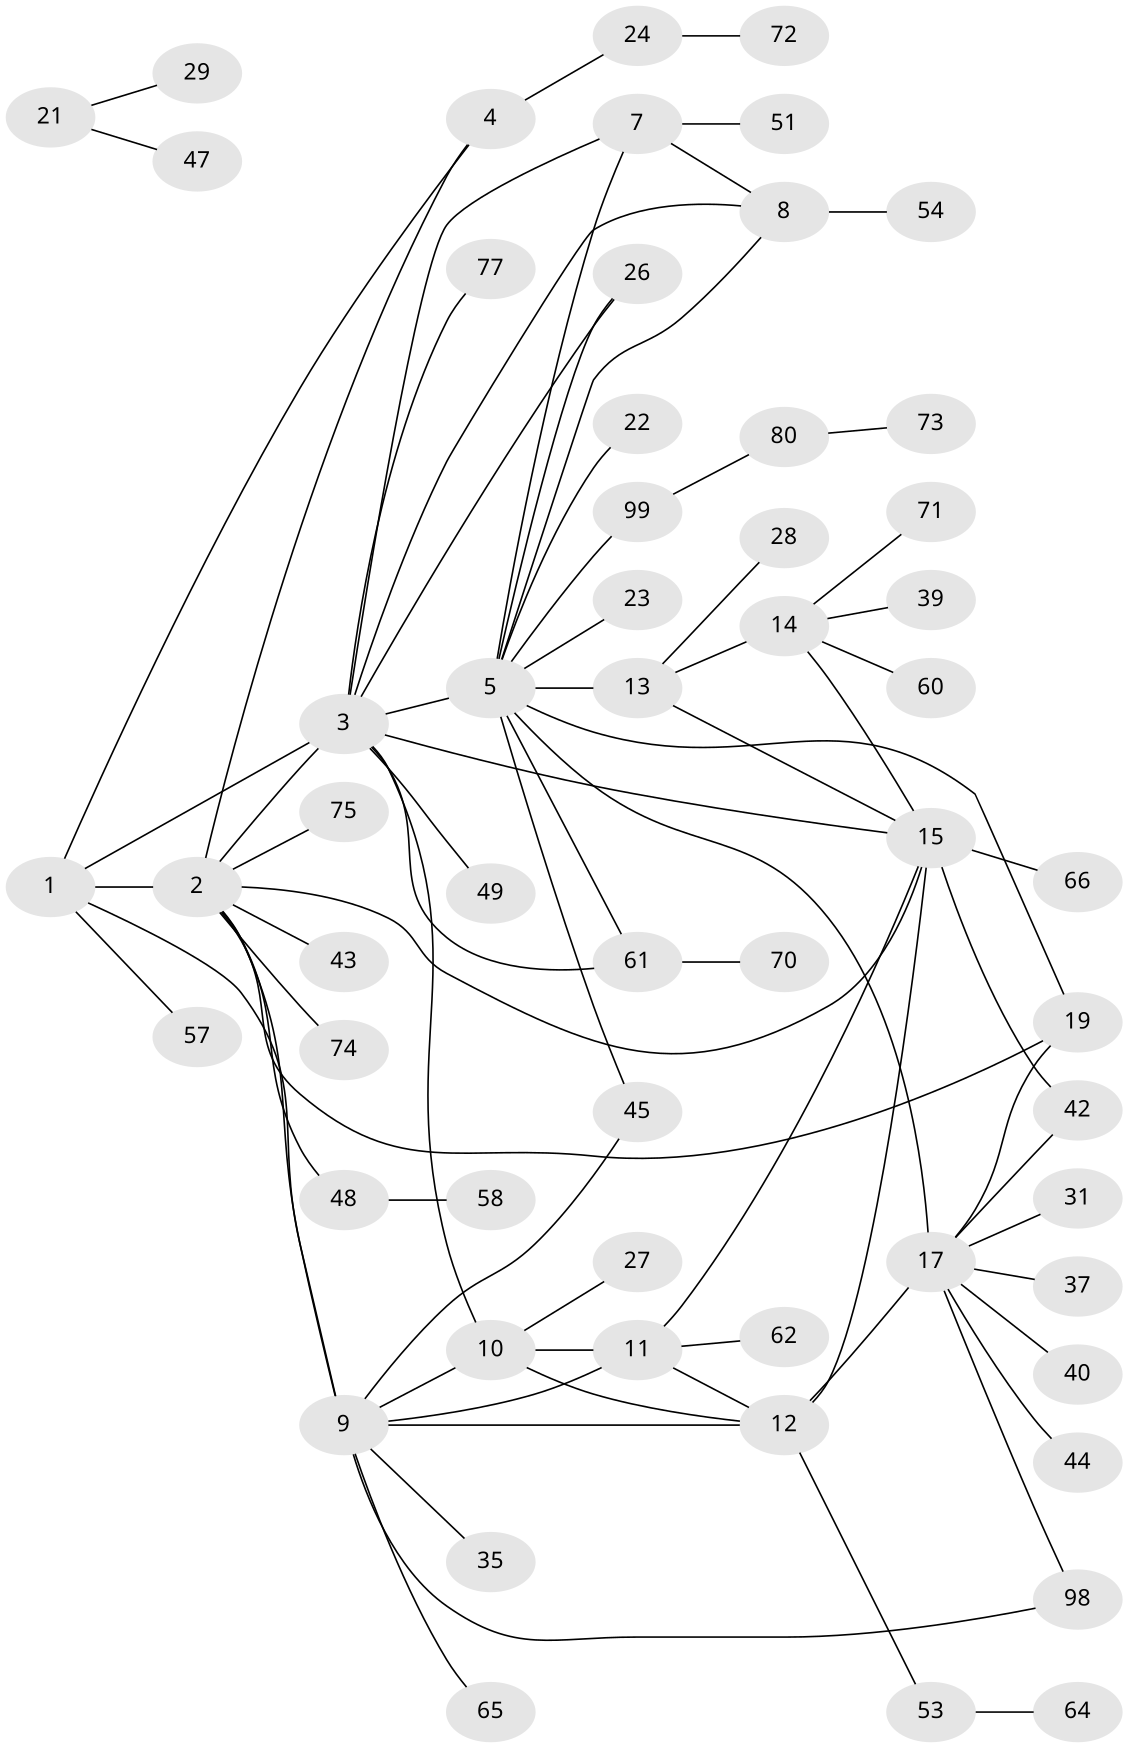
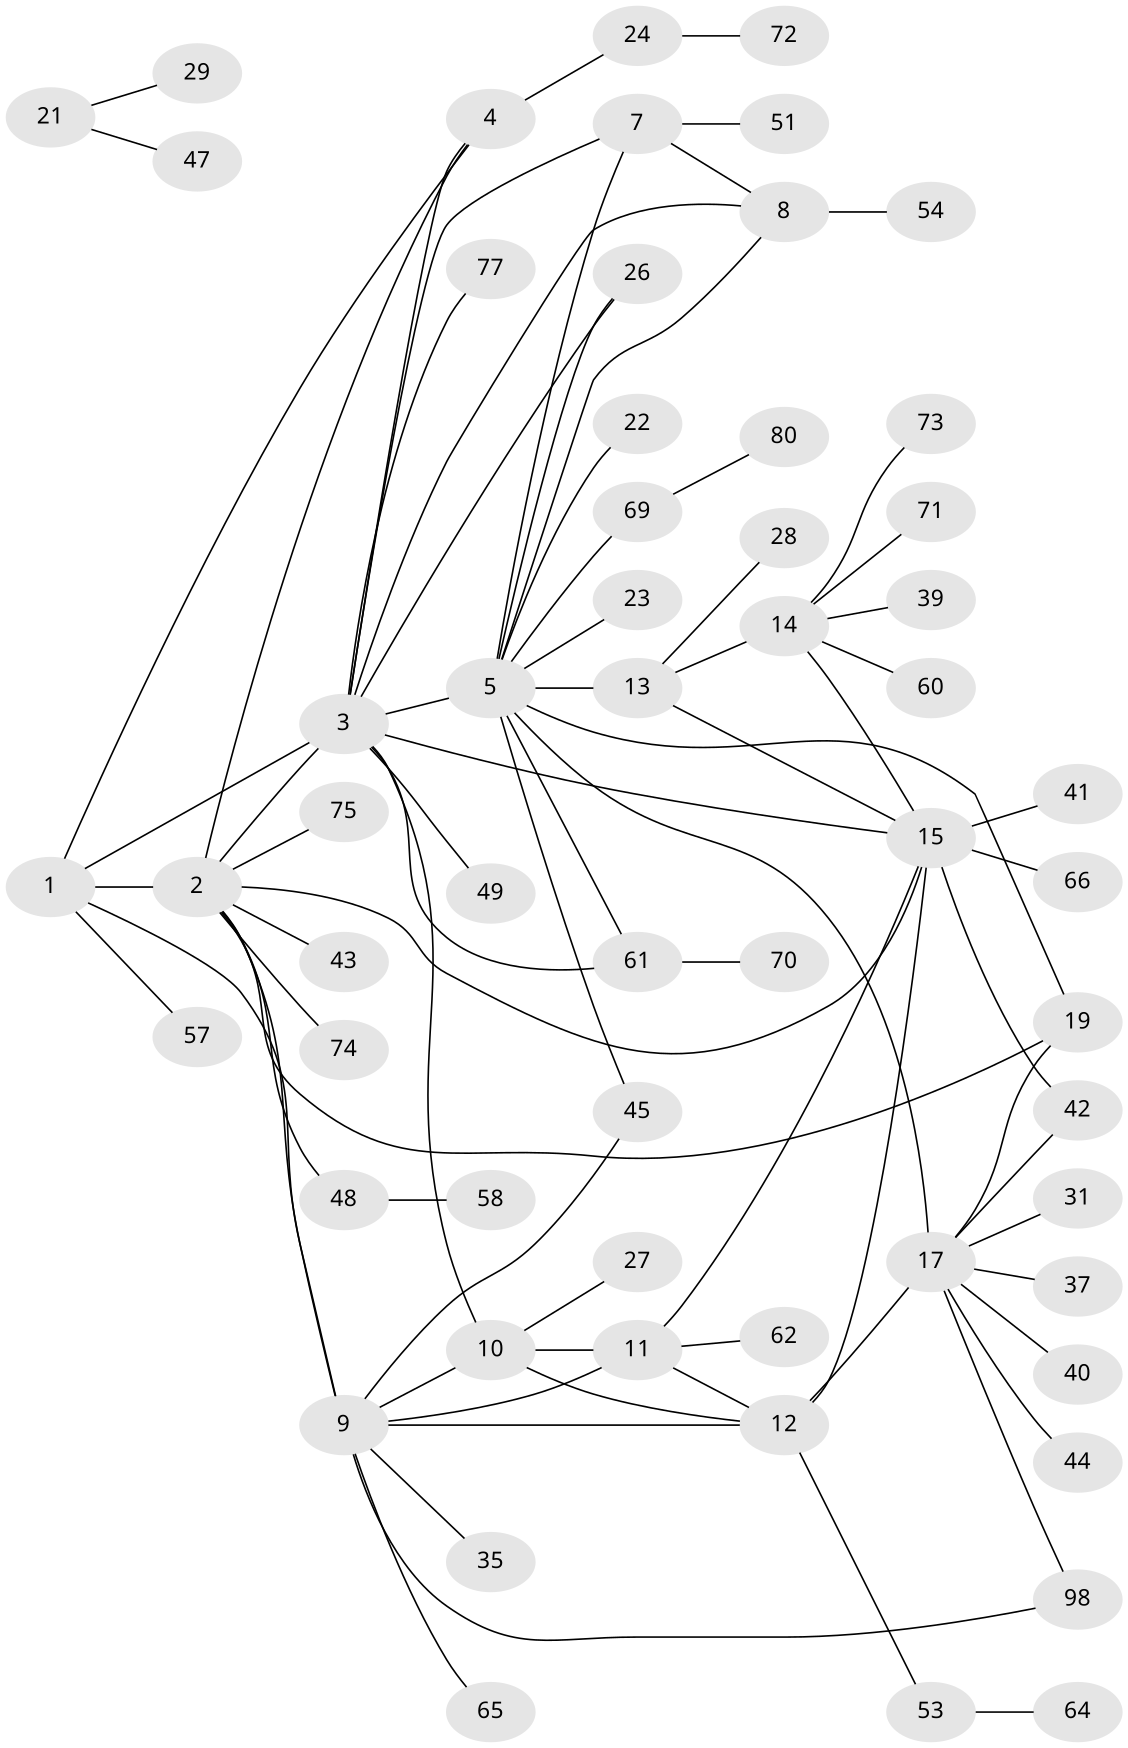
edge "4" -- "3": added
edge "73" -- "80": now "73" -- "14"
node "99": label "99" -> "69"
node "41": added
